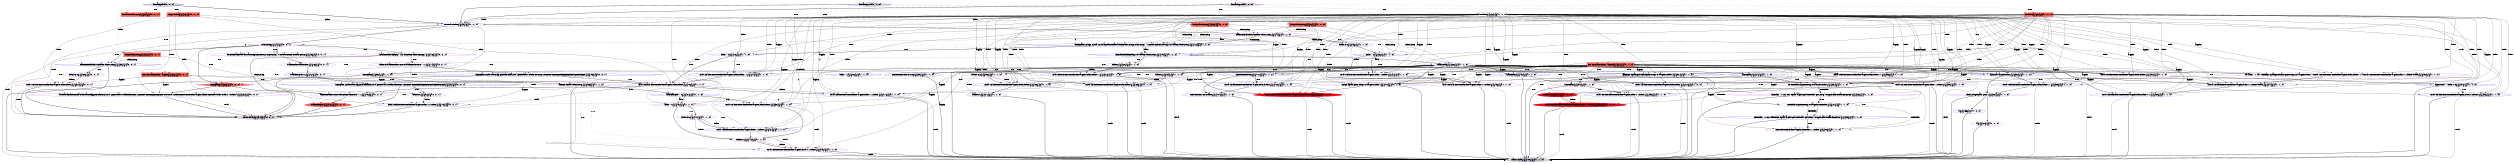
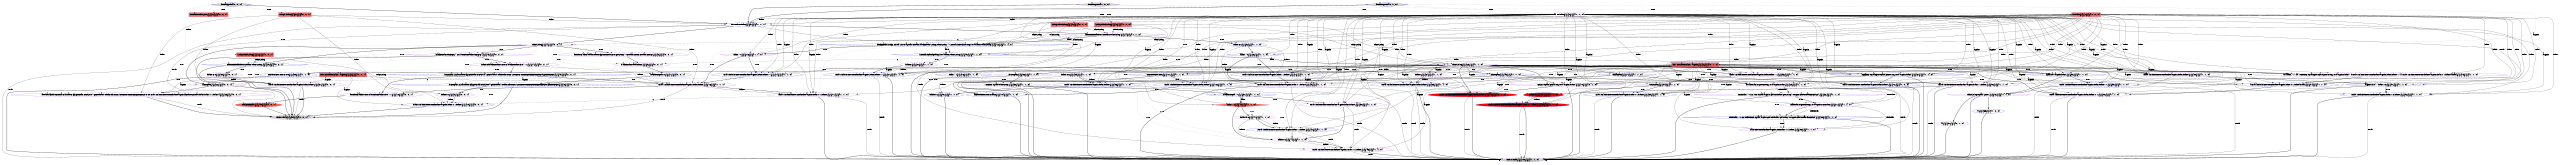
edge "int index@@@2@@@['1', '1', '0']" -> "List<FormatterToken> argList@@@2@@@['0', '0', '1']": removed, label "0"
edge "formatKeyword['0', '1', '0']" -> "List<FormatterToken> argList@@@2@@@['0', '1', '0']": label "true" -> "argList"
edge "tokenString@@@4@@@['0', '0', '1']" -> "bracketIndent.add(indent)@@@6@@@['0', '0', '1']": added, label "true"
node "!isCompact@@@22@@@['0', '0', '1']": fillcolor tomato -> white
node "index > 0@@@40@@@['1', '1', '0']": fillcolor white -> tomato
